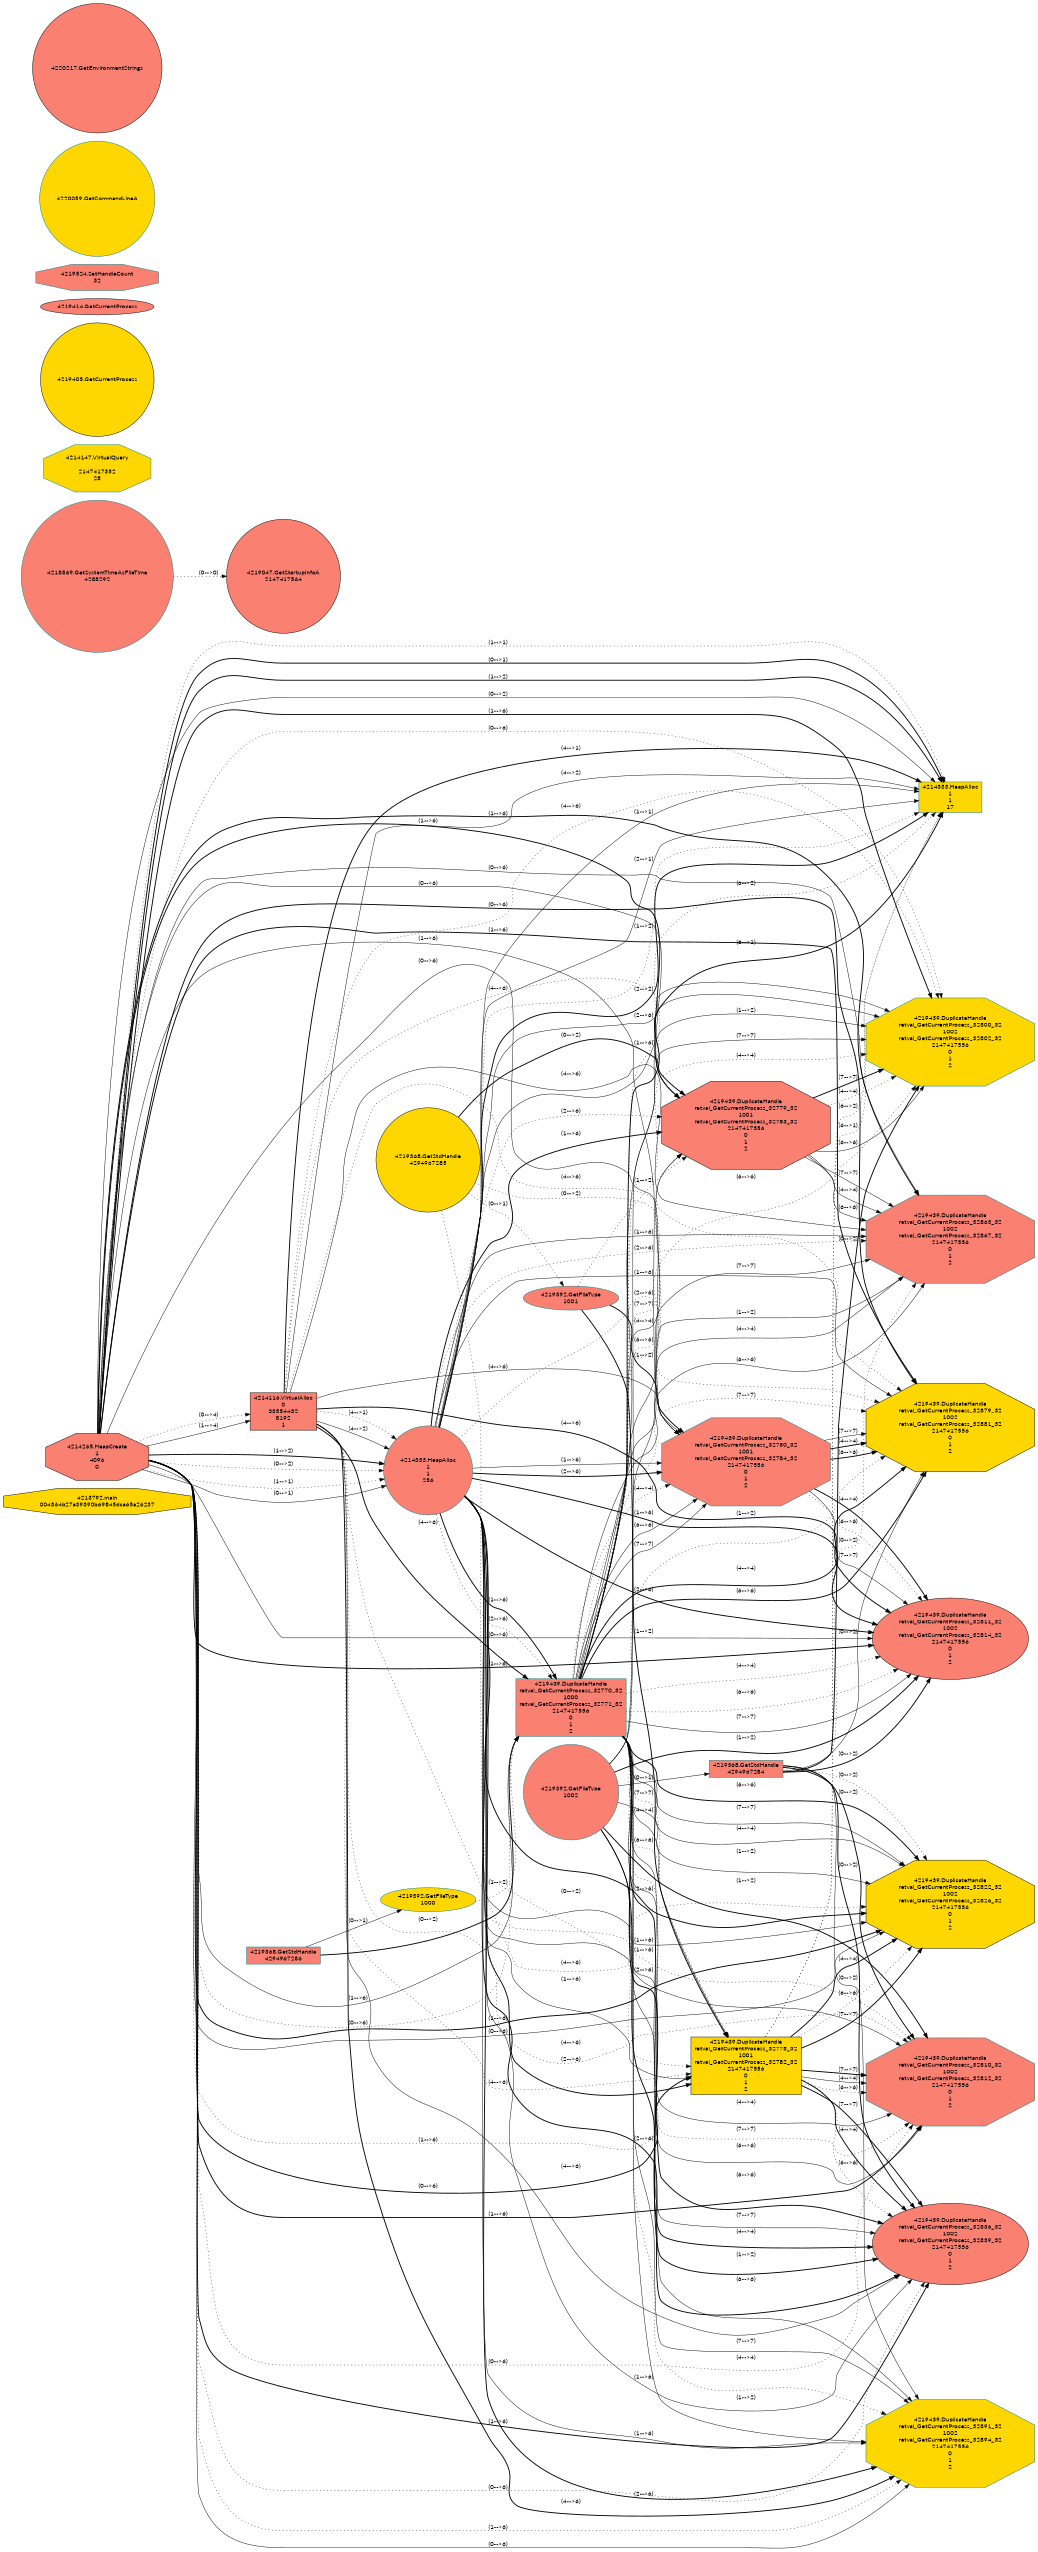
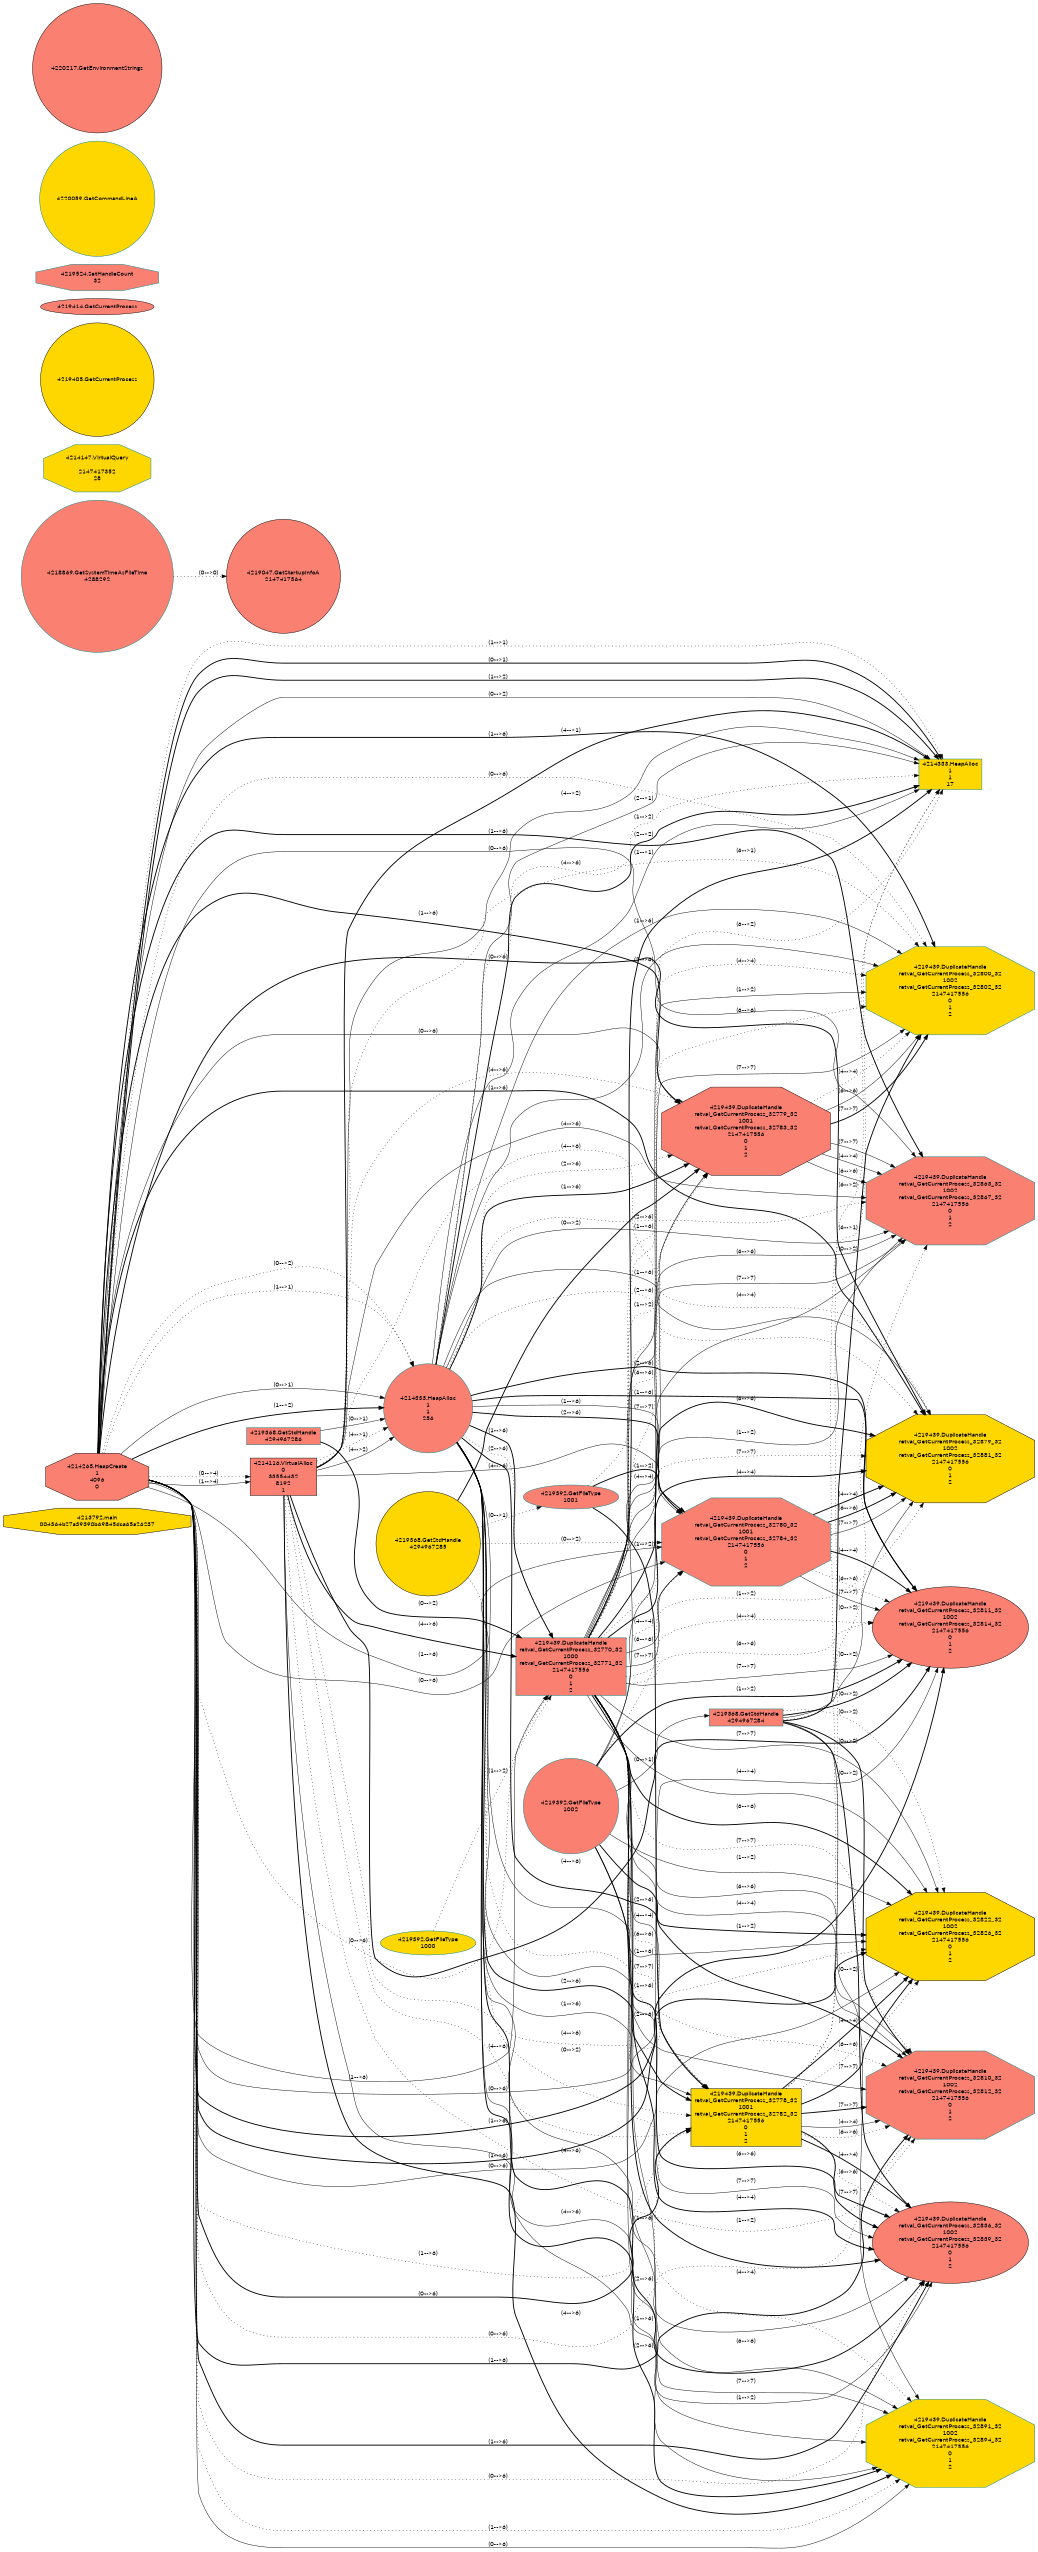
edge "4219368.GetStdHandle 4294967286" -> "4219392.GetFileType 1000": now "4219368.GetStdHandle 4294967286" -> "4214333.HeapAlloc 1 1 256"
